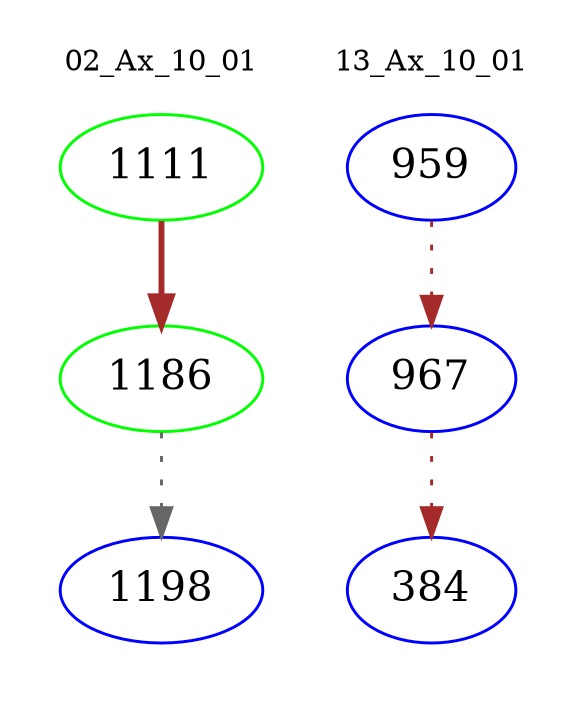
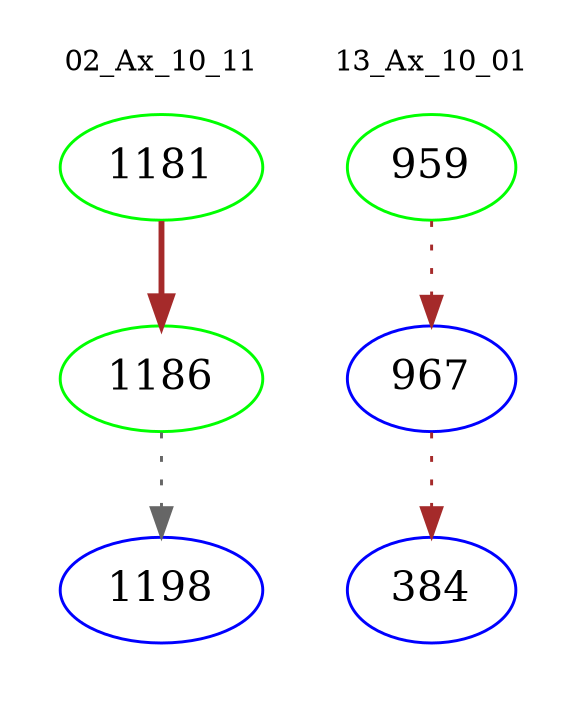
cluster "02_Ax_10_01": label "02_Ax_10_01" -> "02_Ax_10_11"
node "1111": label "1111" -> "1181"
node "959": color blue -> green
